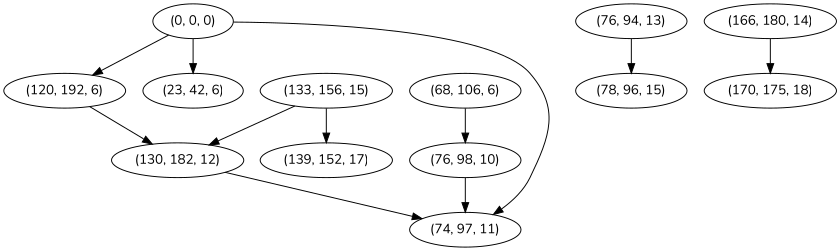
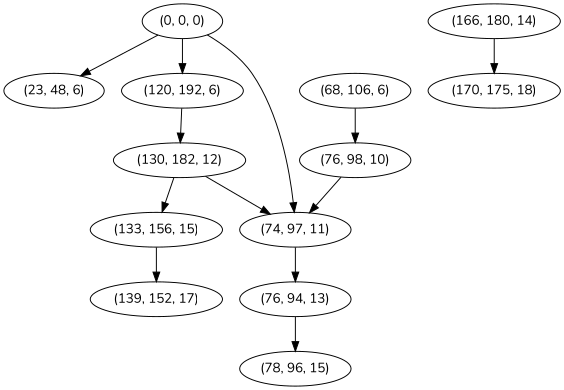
node "(23, 42, 6)": label "(23, 42, 6)" -> "(23, 48, 6)"
edge "(133, 156, 15)" -> "(130, 182, 12)": reversed
edge "(74, 97, 11)" -> "(76, 94, 13)": added
